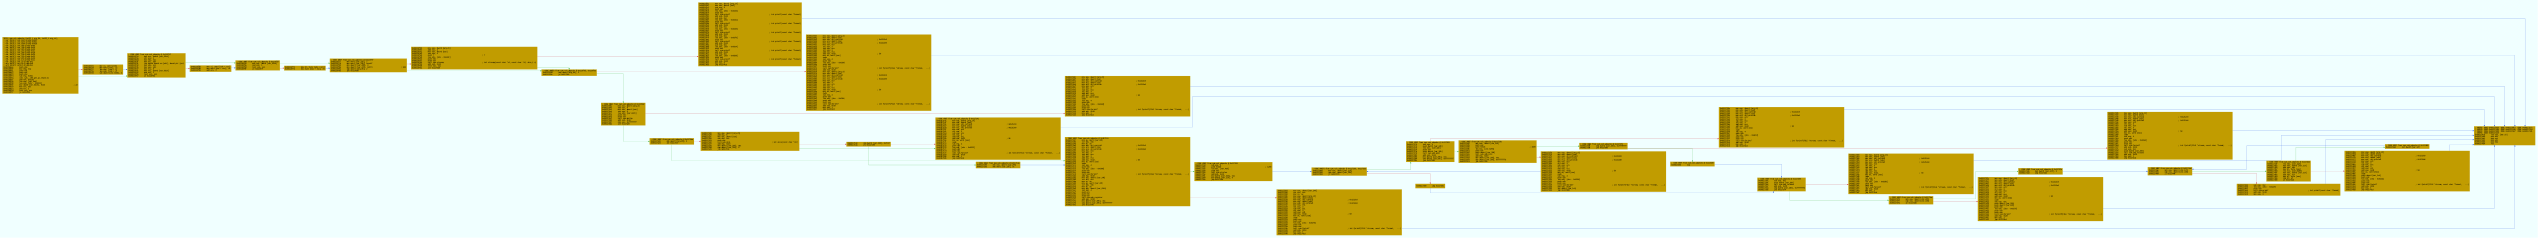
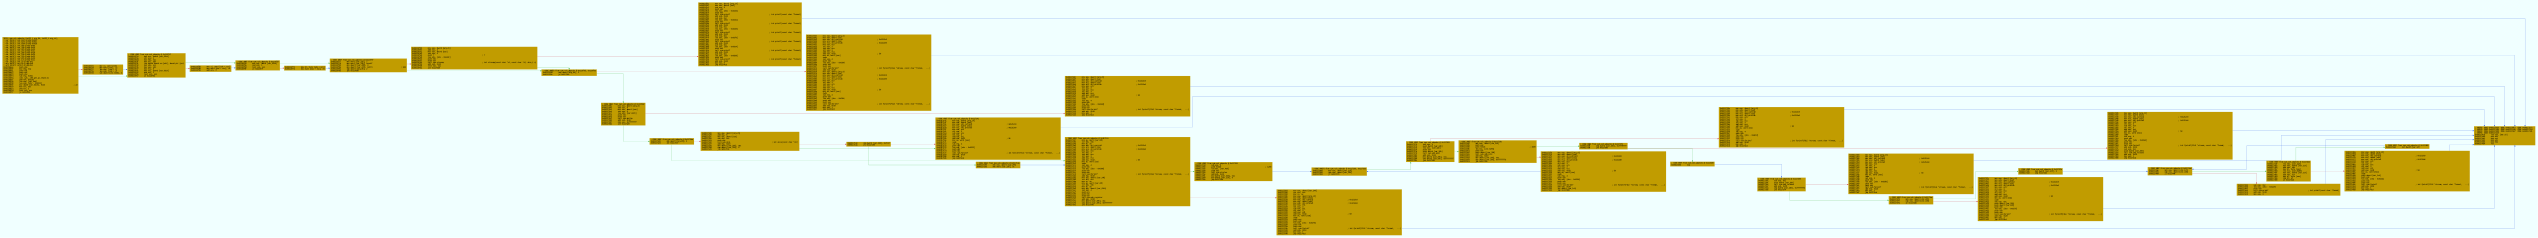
node "0x00117399      jmp 0x11739c": removed
